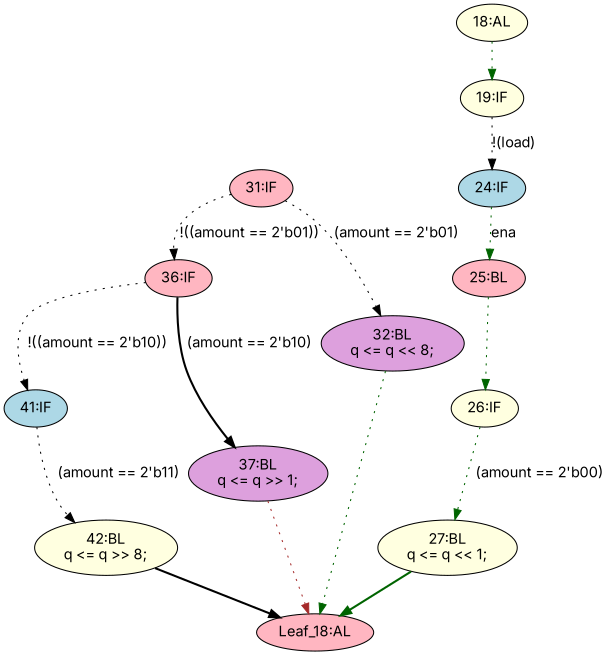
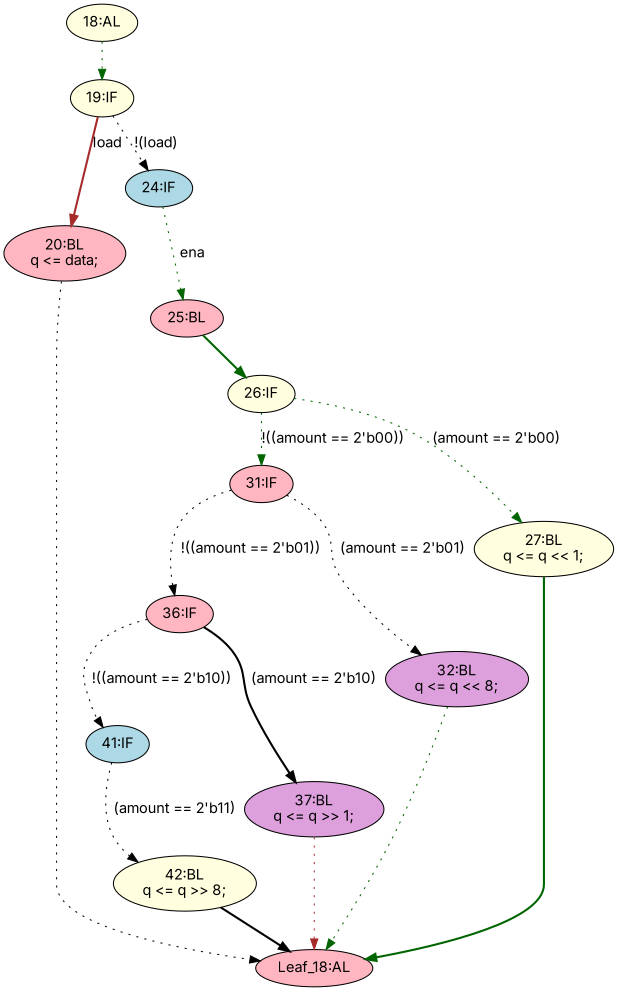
node "20:BL q <= data;": added
edge "25:BL" -> "26:IF": style dotted -> bold
edge "26:IF" -> "31:IF": added, label "!((amount == 2'b00))"
